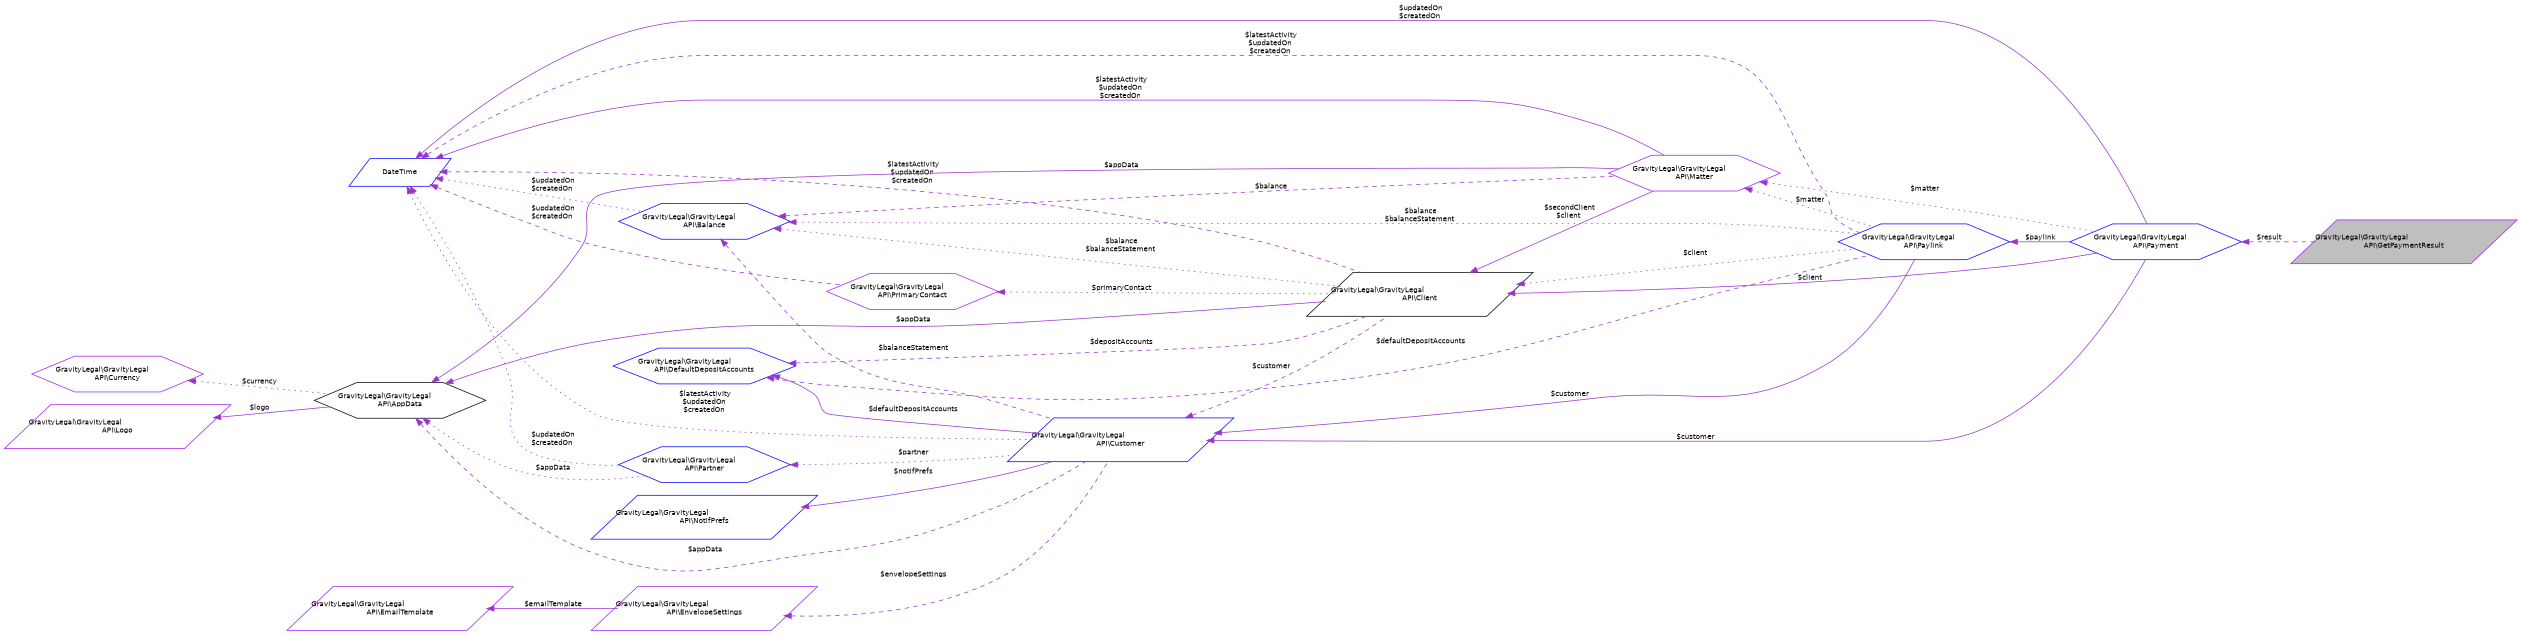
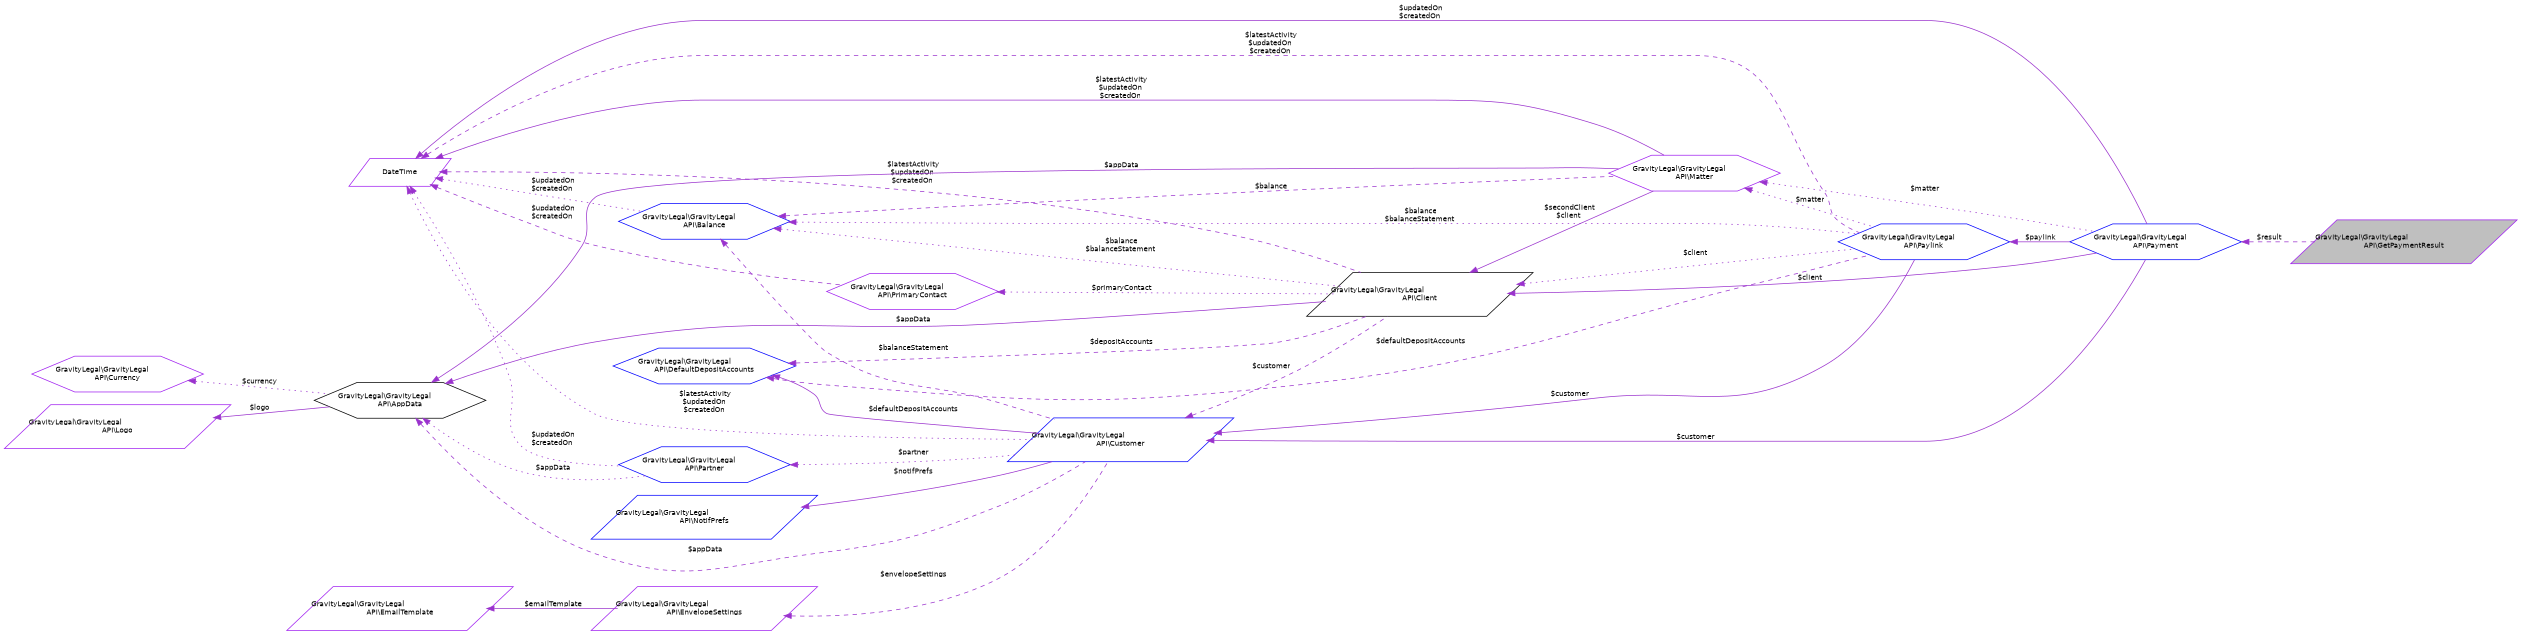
node "DateTime": color blue -> purple
